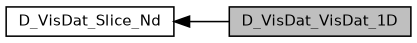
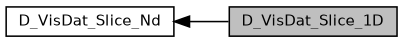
node "D_VisDat_VisDat_1D": label "D_VisDat_VisDat_1D" -> "D_VisDat_Slice_1D"
